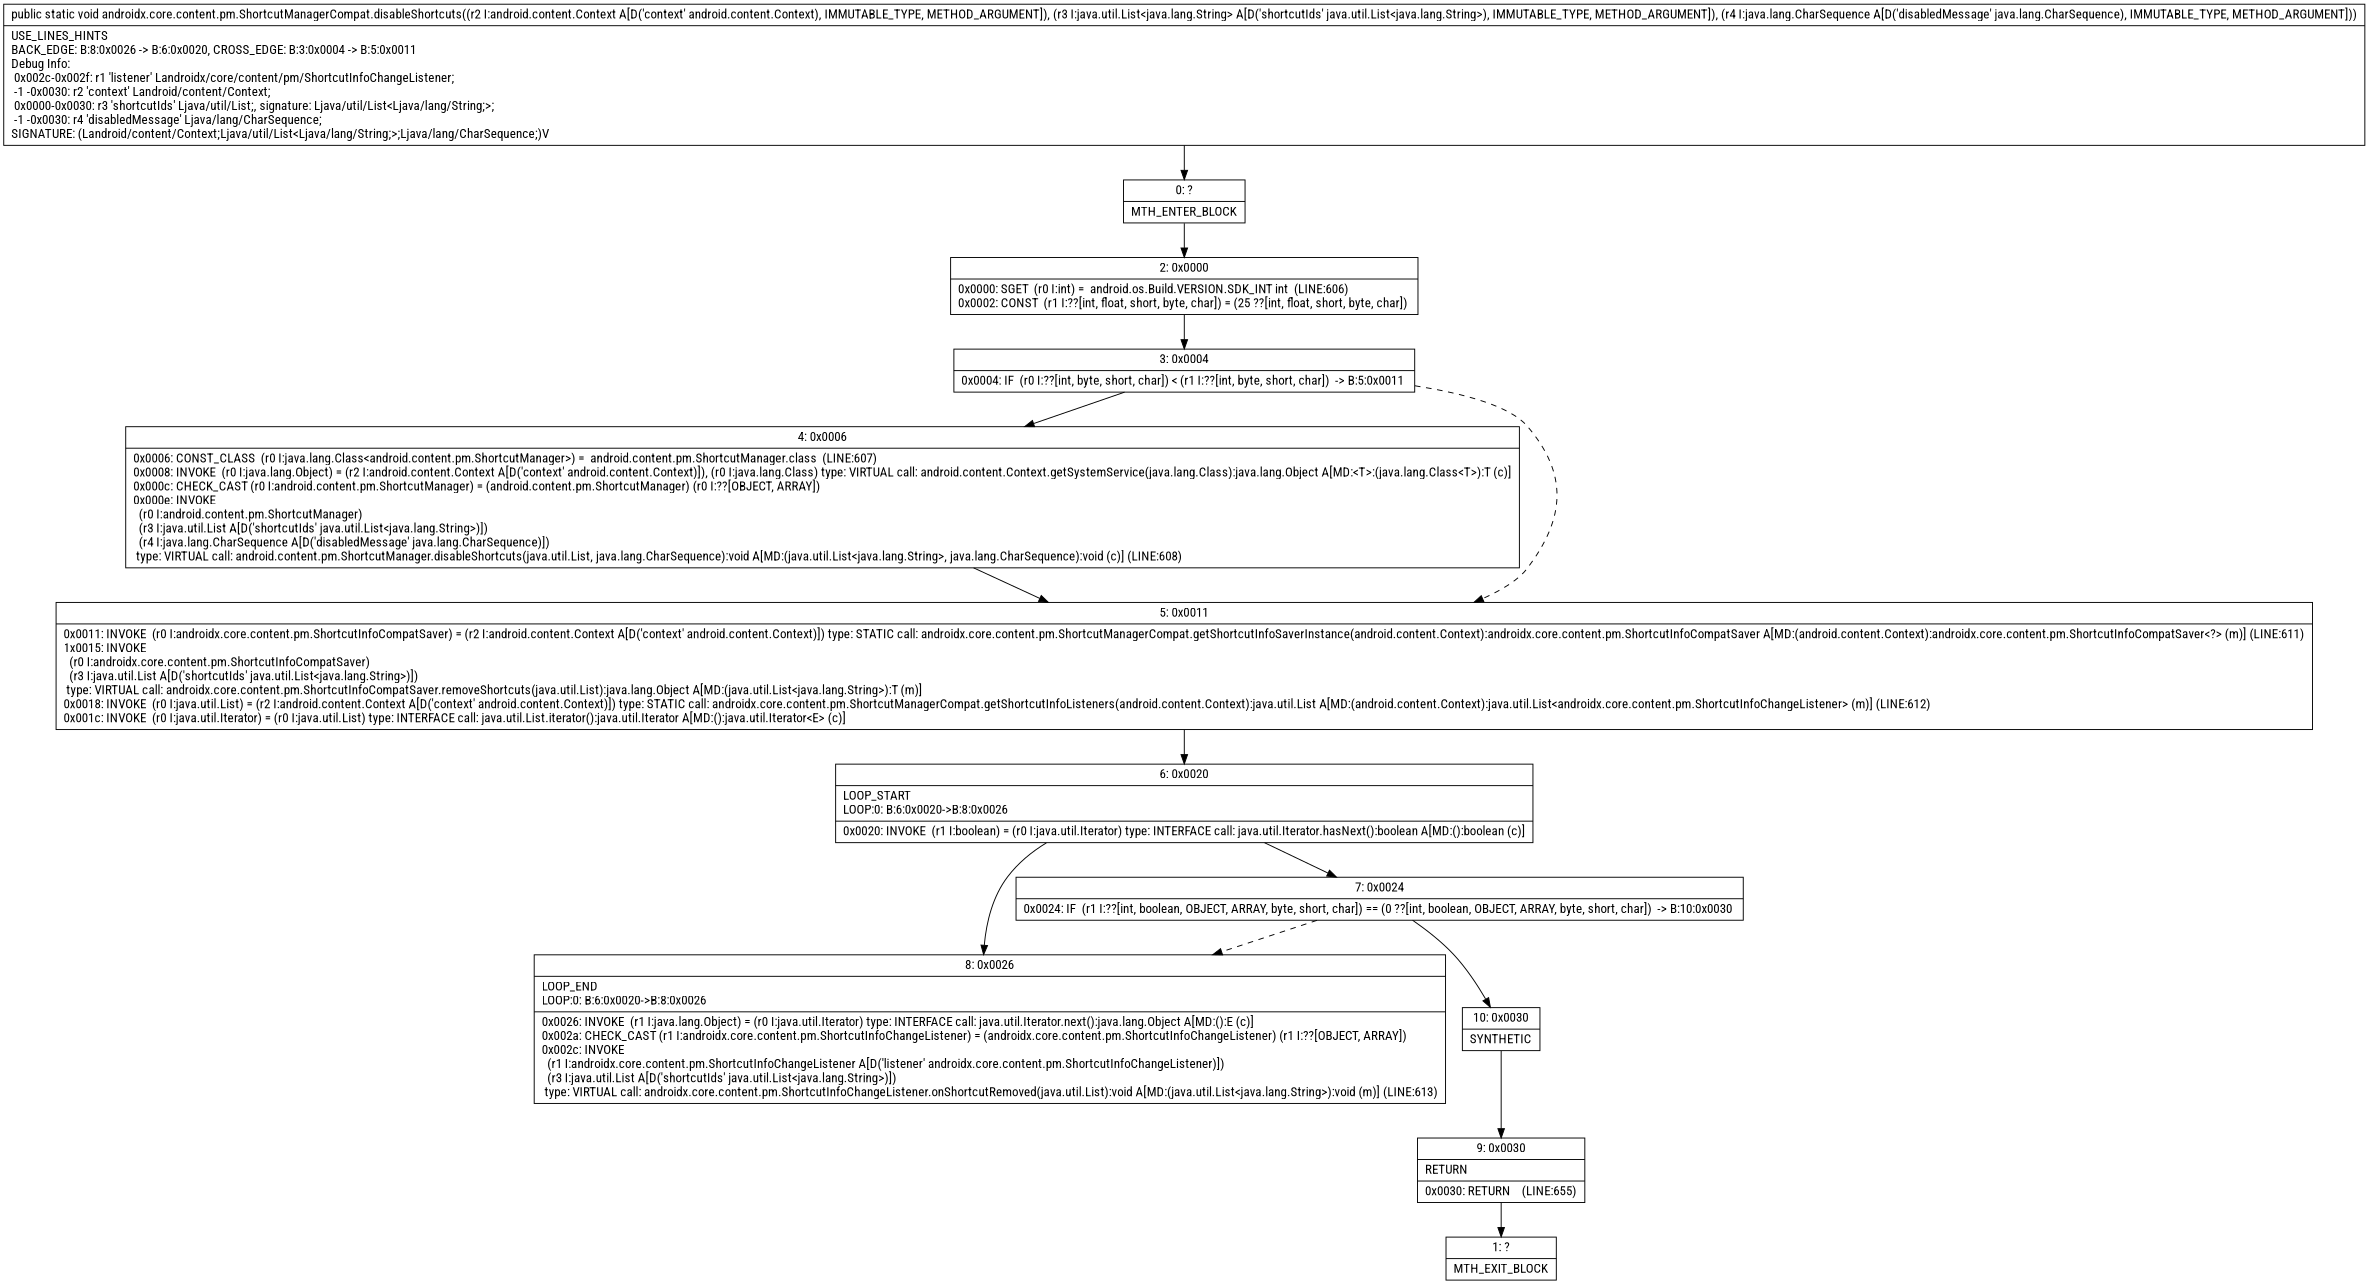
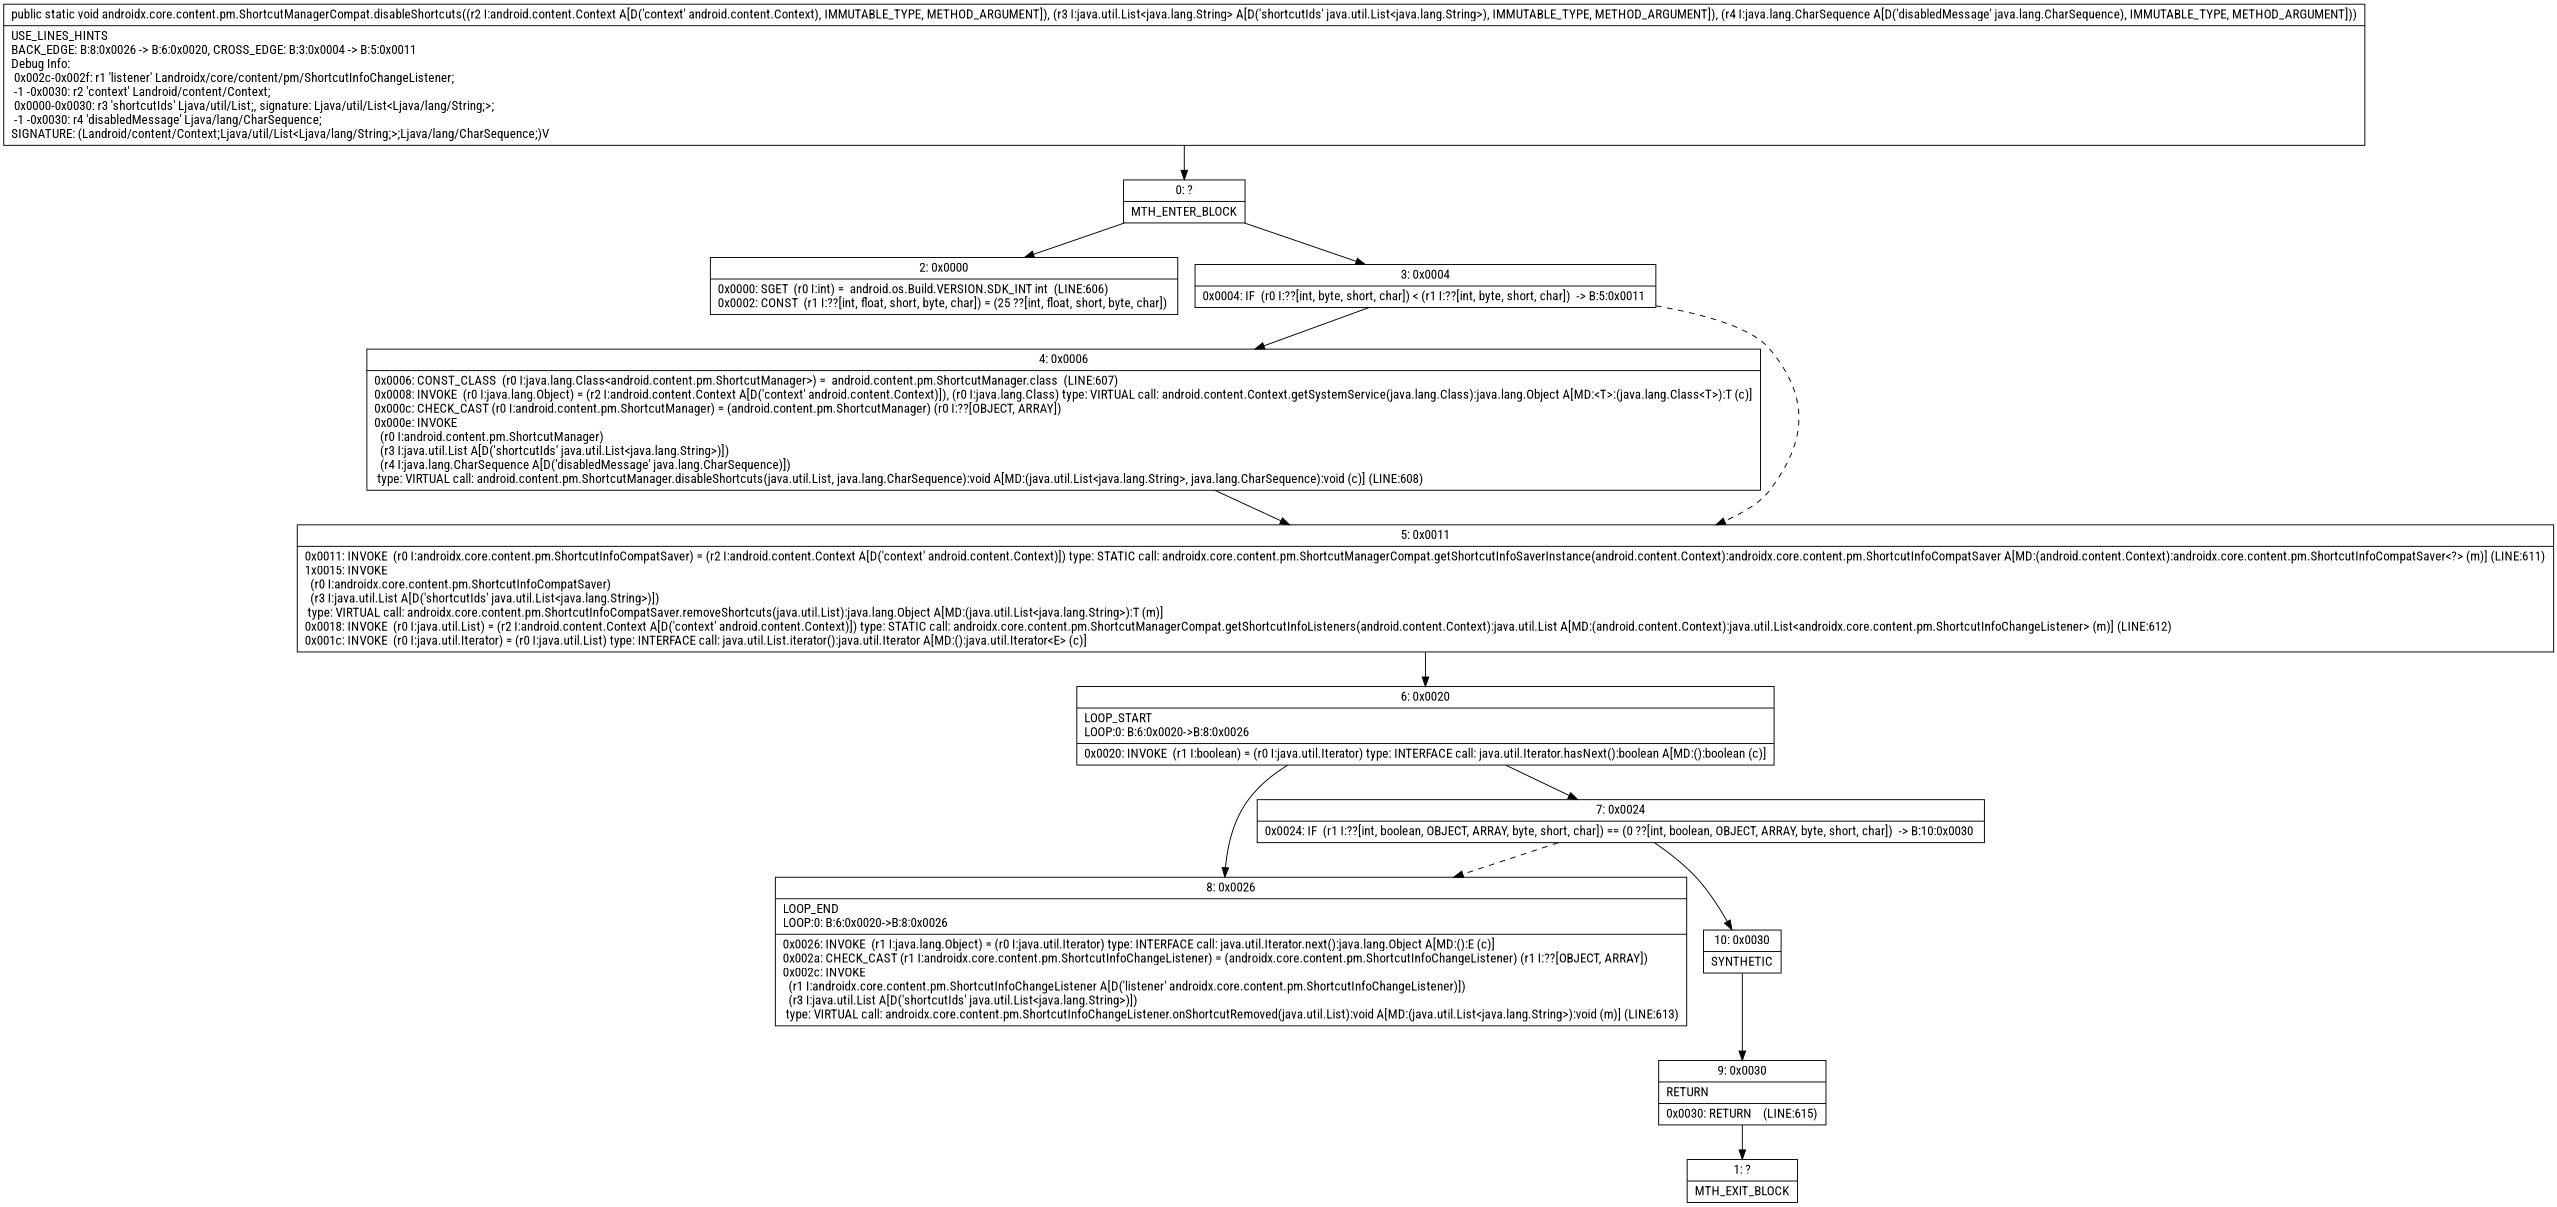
edge "2: 0x0000" -> "3: 0x0004": now "0: ?" -> "3: 0x0004"
node "9: 0x0030": text "0x0030: RETURN    (LINE:655)" -> "0x0030: RETURN    (LINE:615)"
